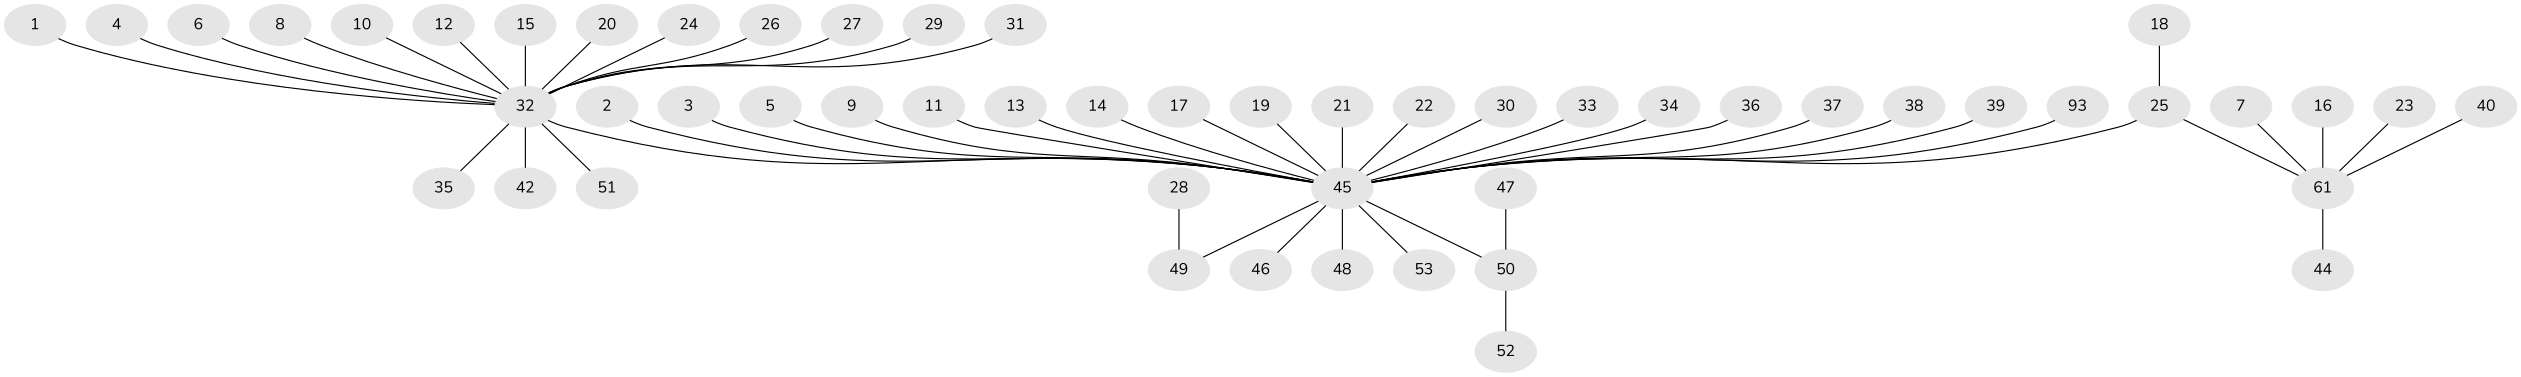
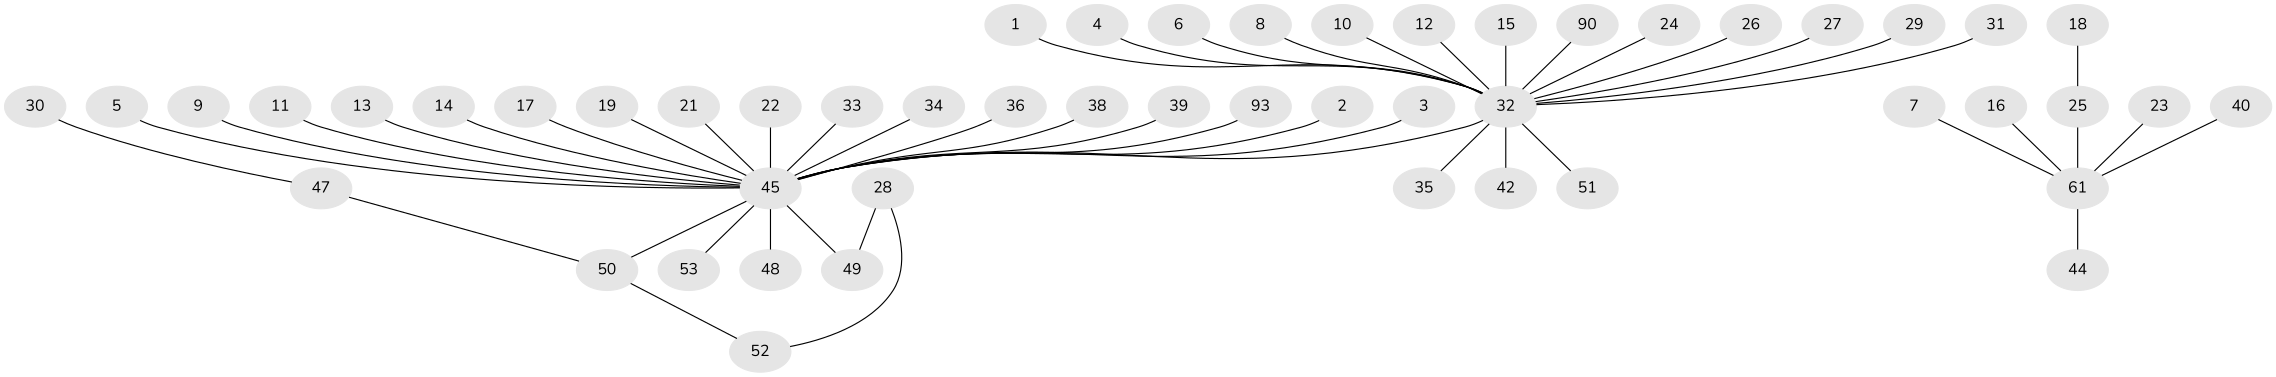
node "20": label "20" -> "90"
node "37": removed
edge "30" -- "45": now "30" -- "47"
edge "25" -- "45": removed
node "46": removed
edge "28" -- "52": added
